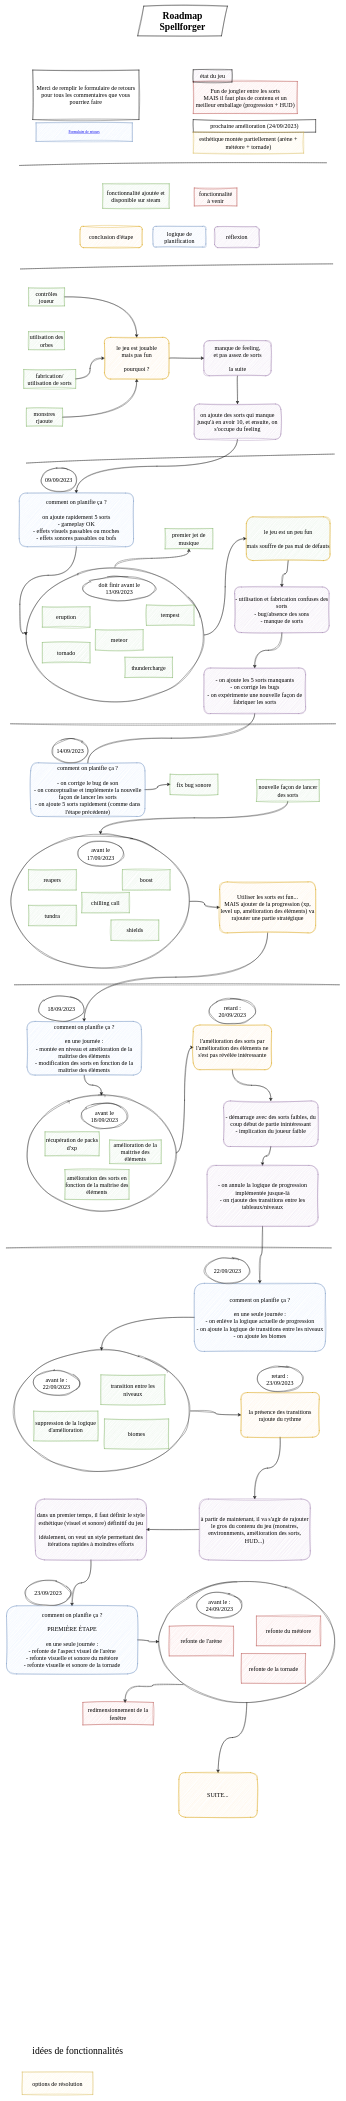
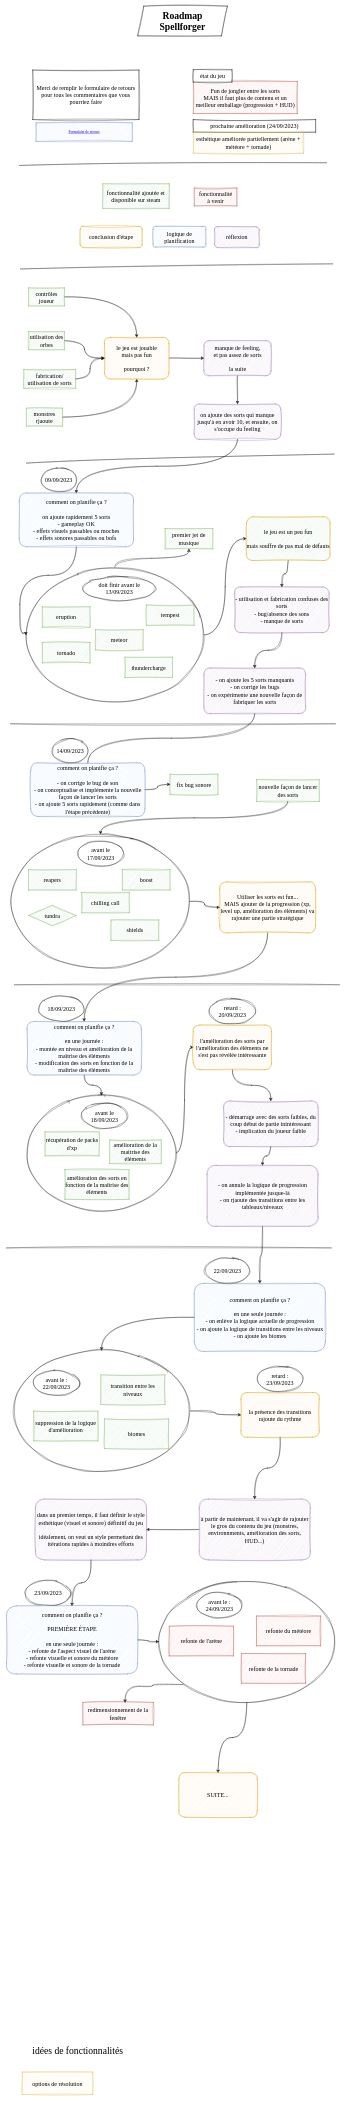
node "état du jeu": fillcolor #e1d5e7 -> #ffffff
node "esthétique montée partiellement (arène + météore + tornade)": label "esthétique montée partiellement (arène + météore + tornade)" -> "esthétique améliorée partiellement (arène + météore + tornade)"
edge "utilisation des orbes" -> "le jeu est jouable mais pas fun pourquoi ?": added
node "tundra": shape rectangle -> diamond
